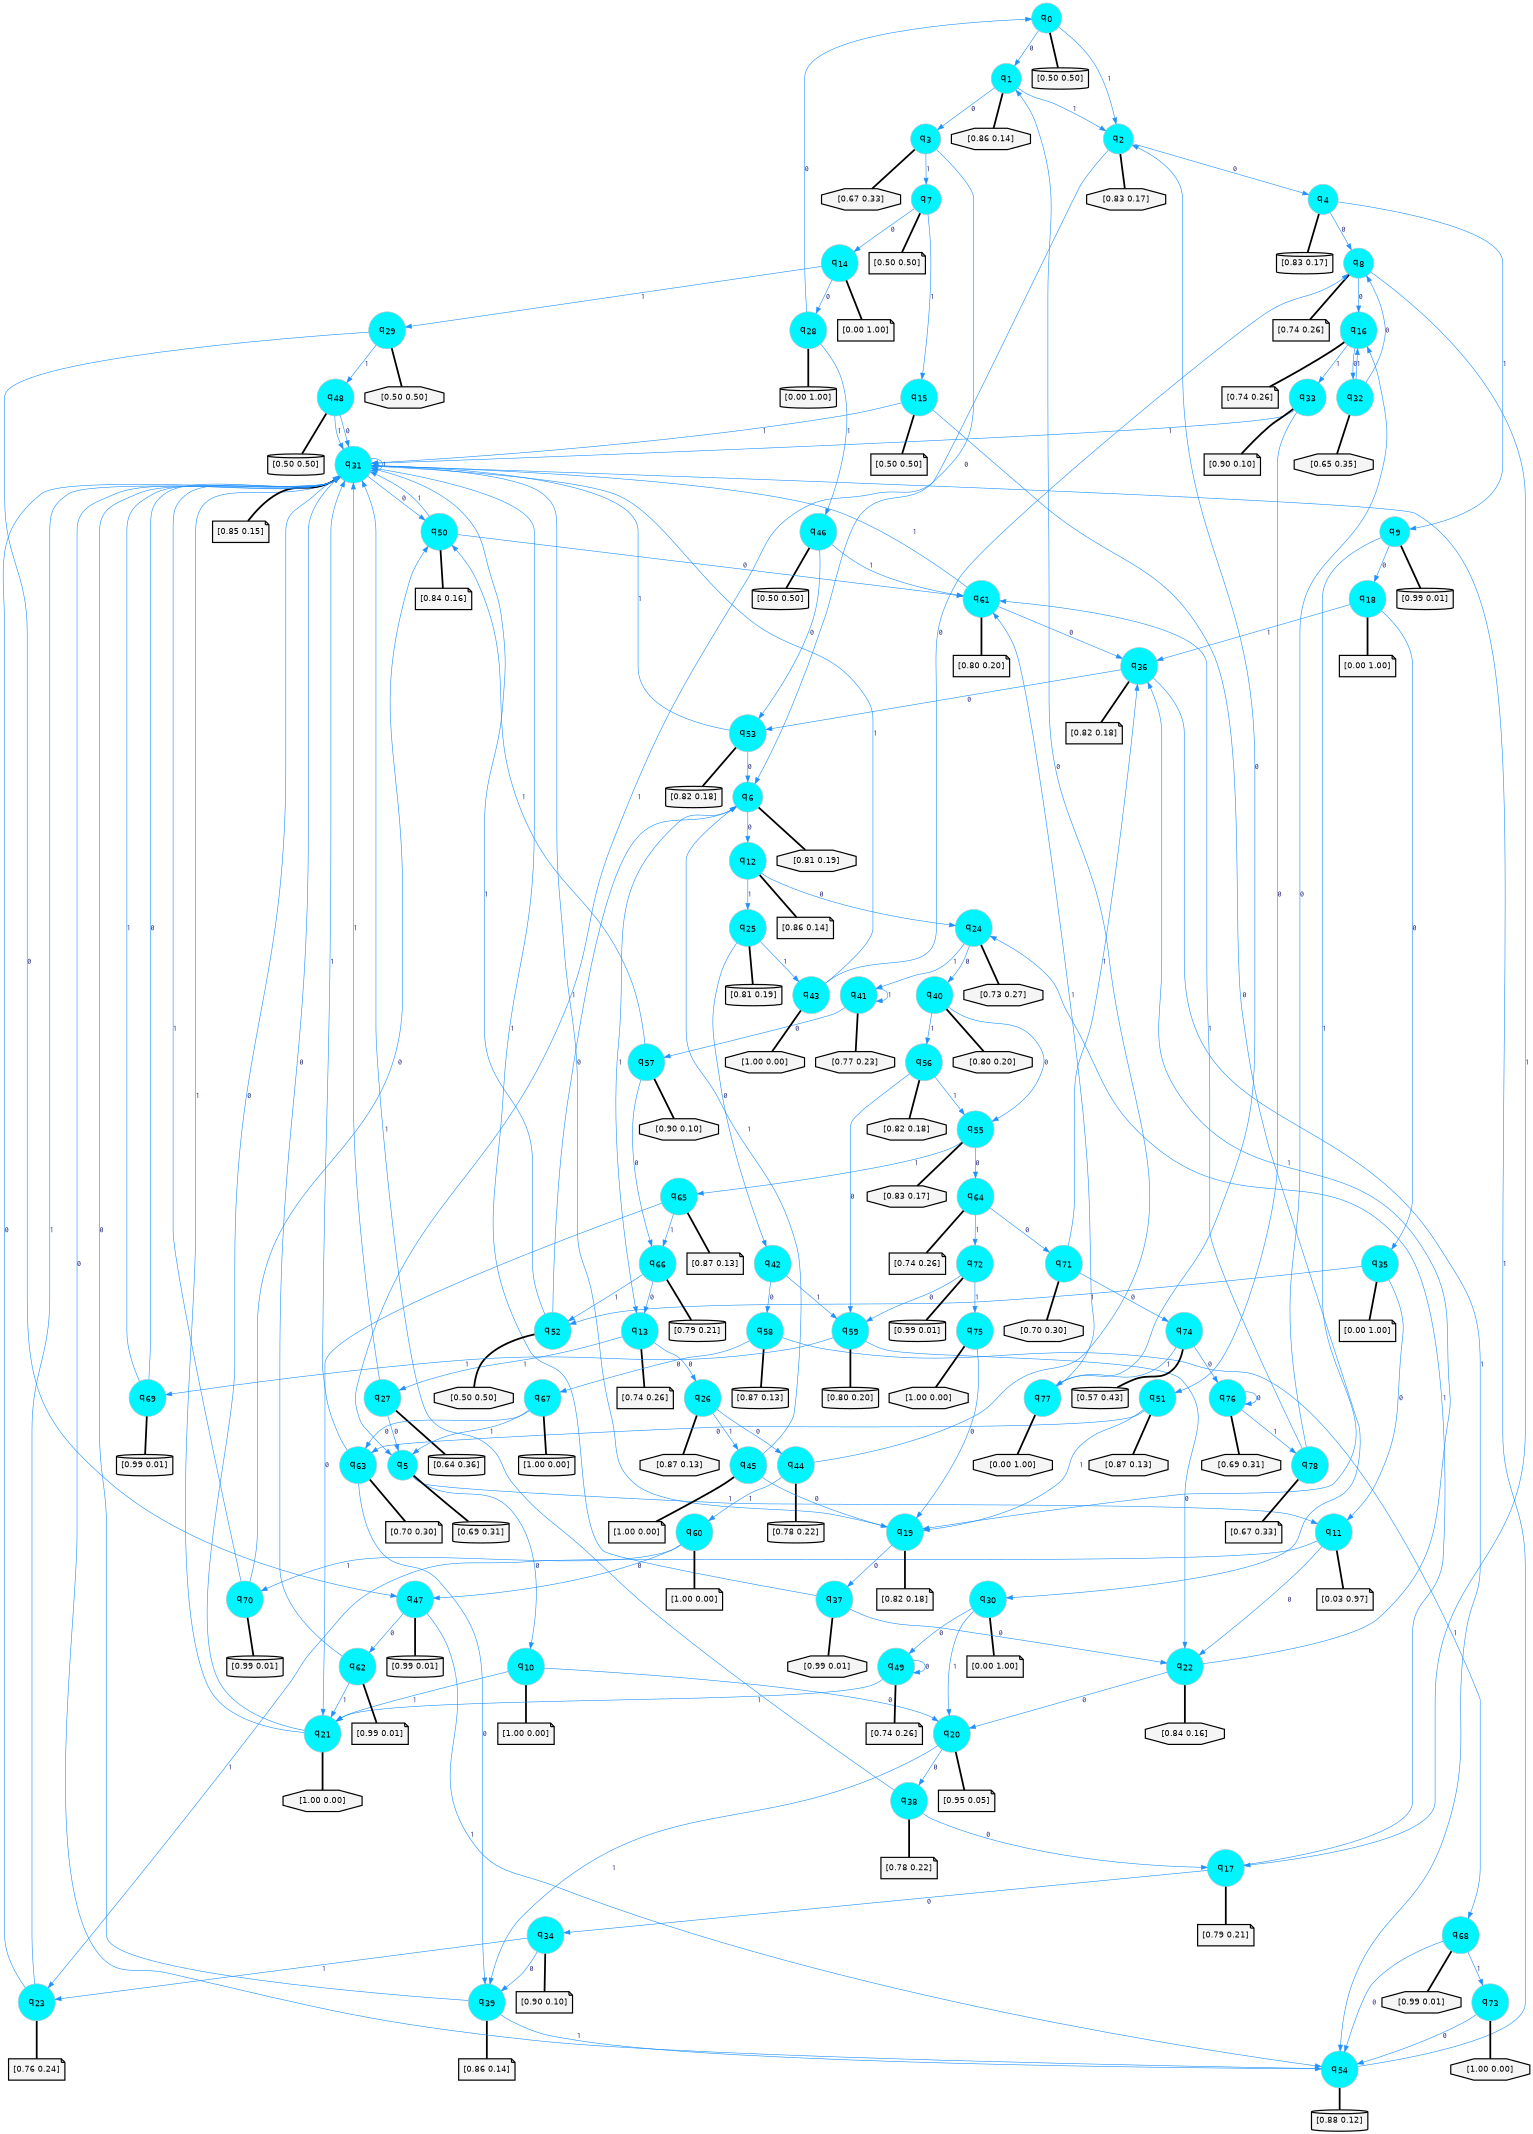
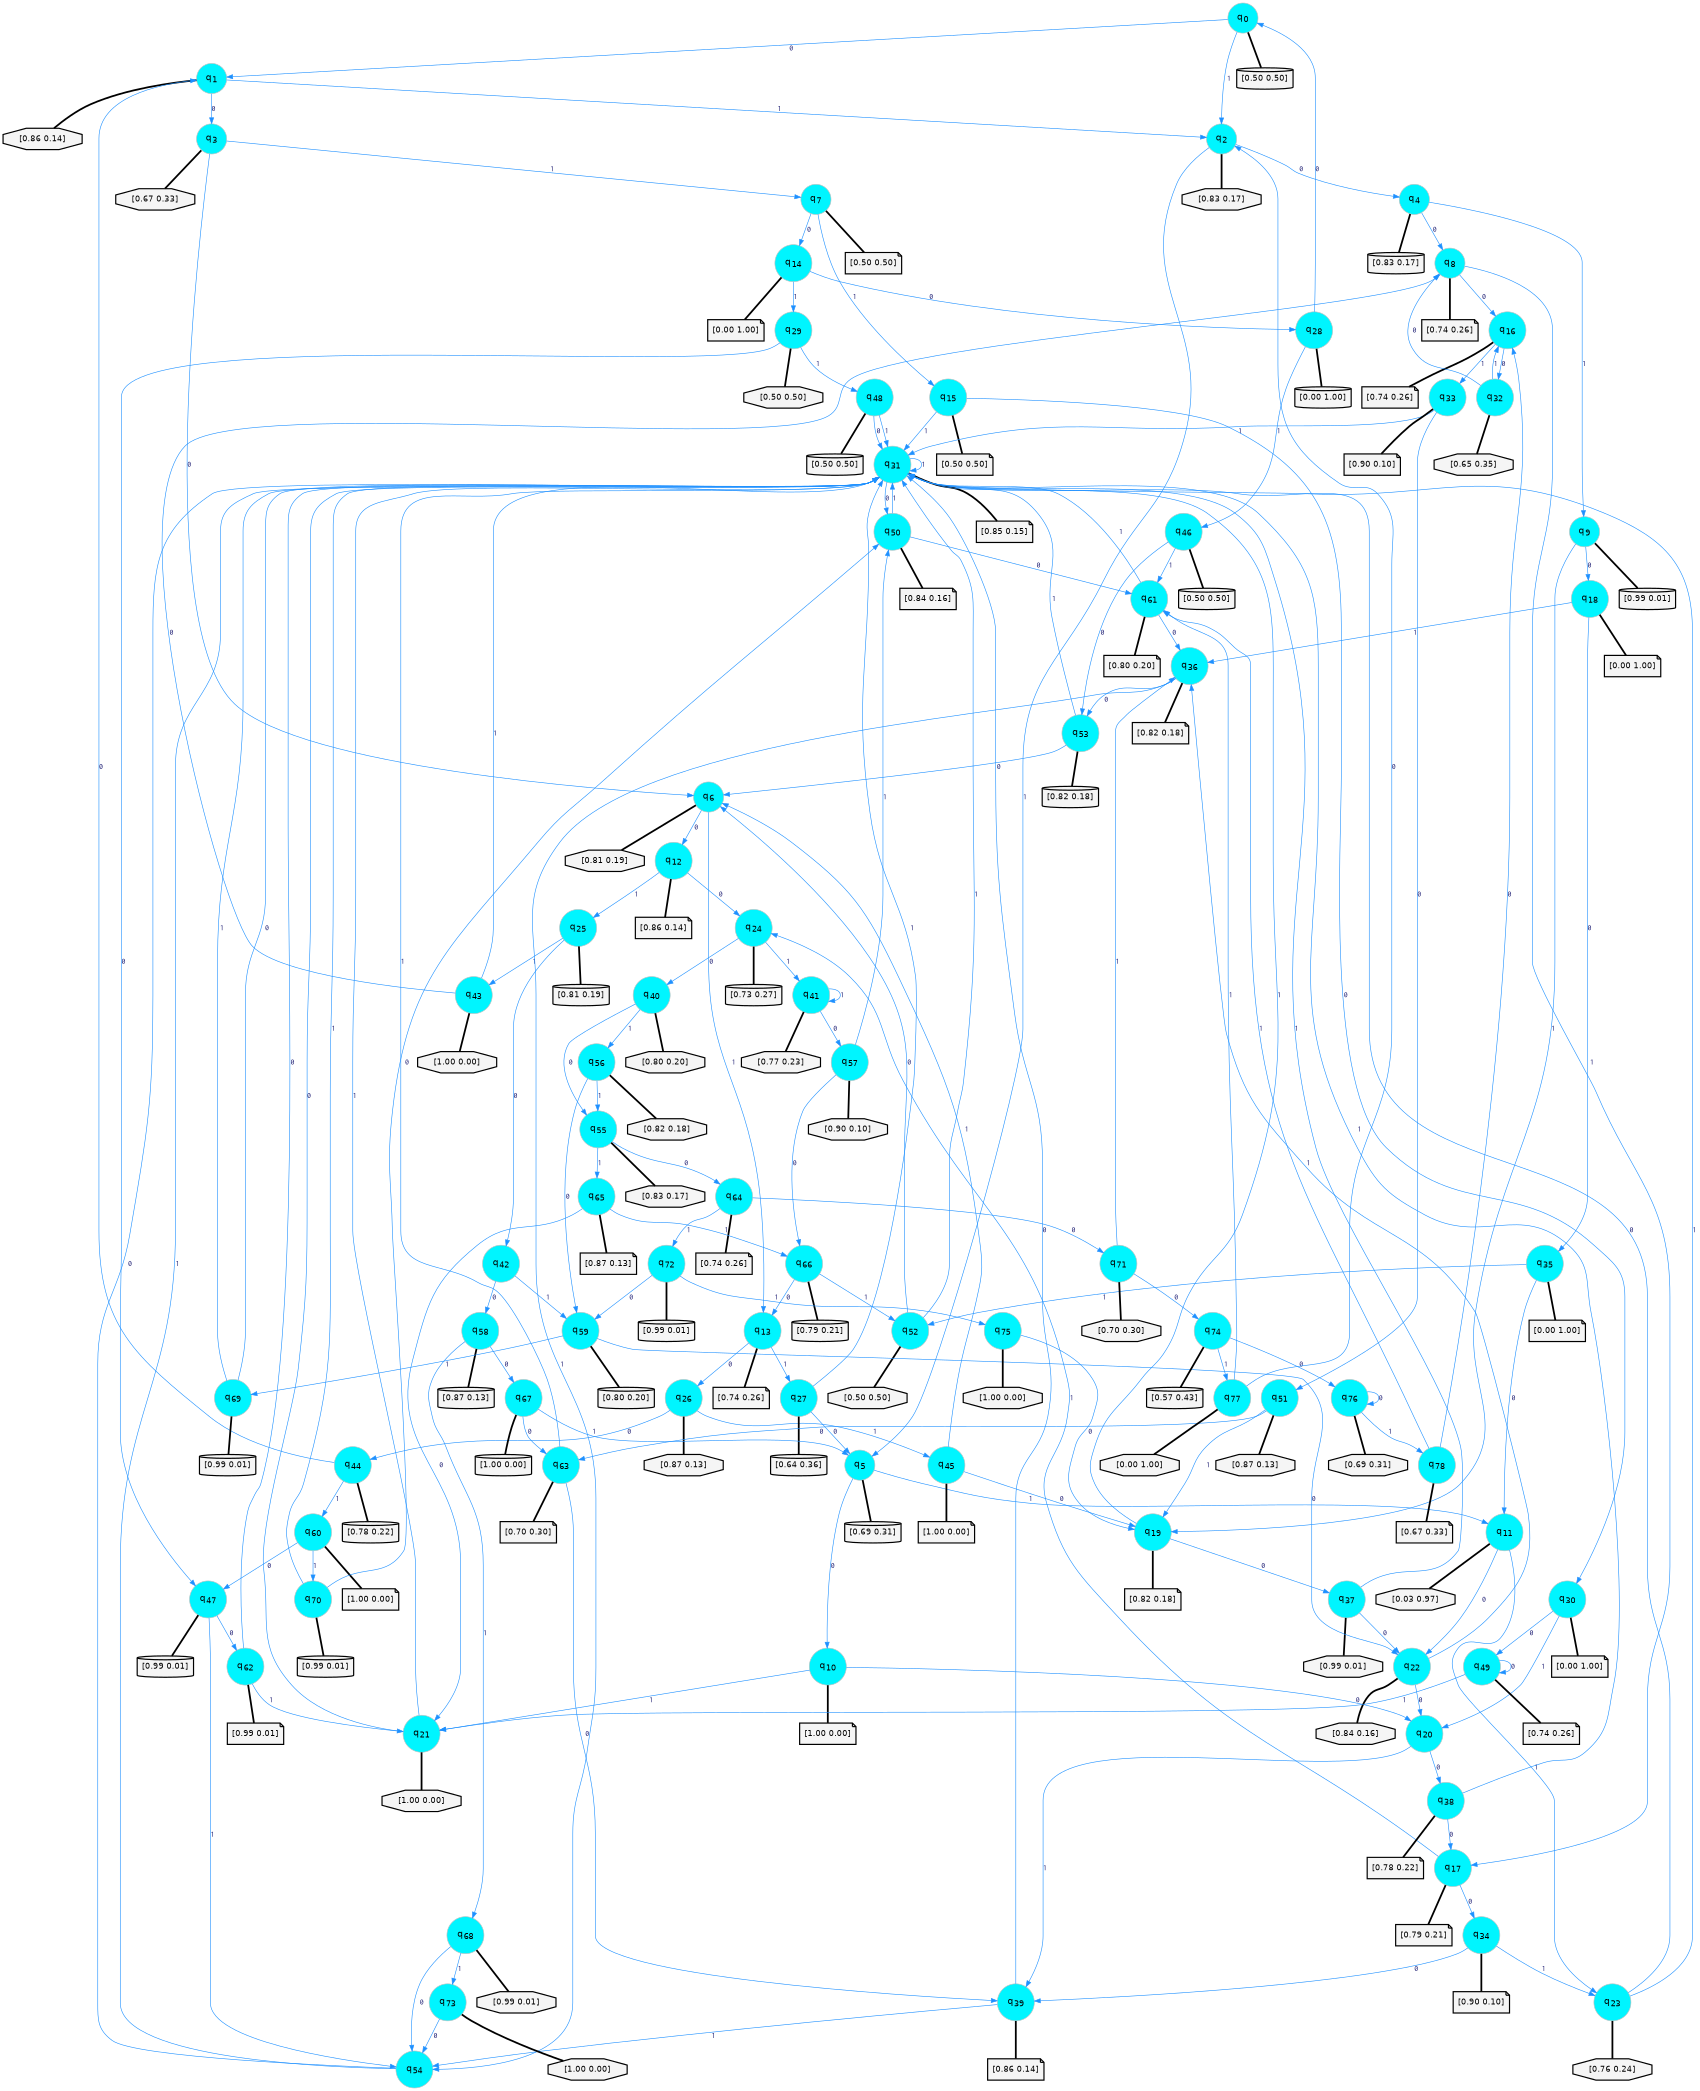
node "[0.73 0.27]": shape octagon -> cylinder
node "[0.03 0.97]": shape note -> octagon
node "[0.95 0.05]": removed
node "[0.76 0.24]": shape note -> octagon
node "[0.88 0.12]": removed
